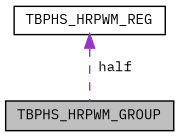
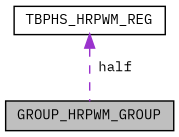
node "TBPHS_HRPWM_GROUP": label "TBPHS_HRPWM_GROUP" -> "GROUP_HRPWM_GROUP"
